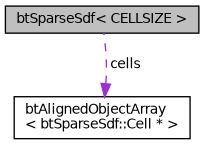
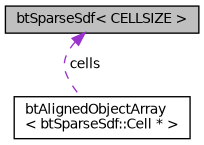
edge "btSparseSdf< CELLSIZE >" -> "btAlignedObjectArray < btSparseSdf::Cell * >": reversed
